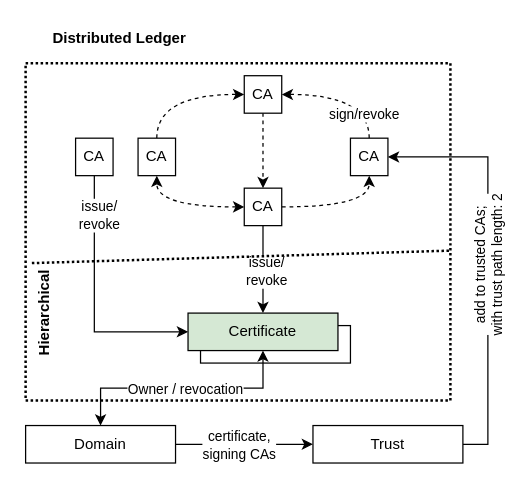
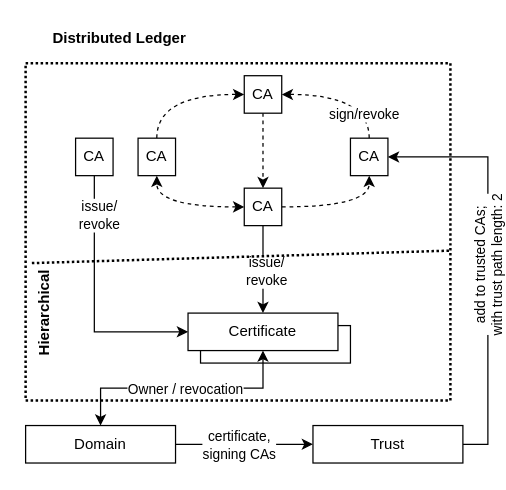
node "Certificate": fillcolor #d5e8d4 -> #ffffff
